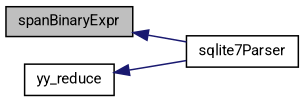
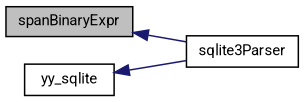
node "sqlite7Parser": label "sqlite7Parser" -> "sqlite3Parser"
node "yy_reduce": label "yy_reduce" -> "yy_sqlite"
